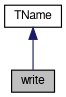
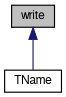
edge "write" -> "TName": reversed
